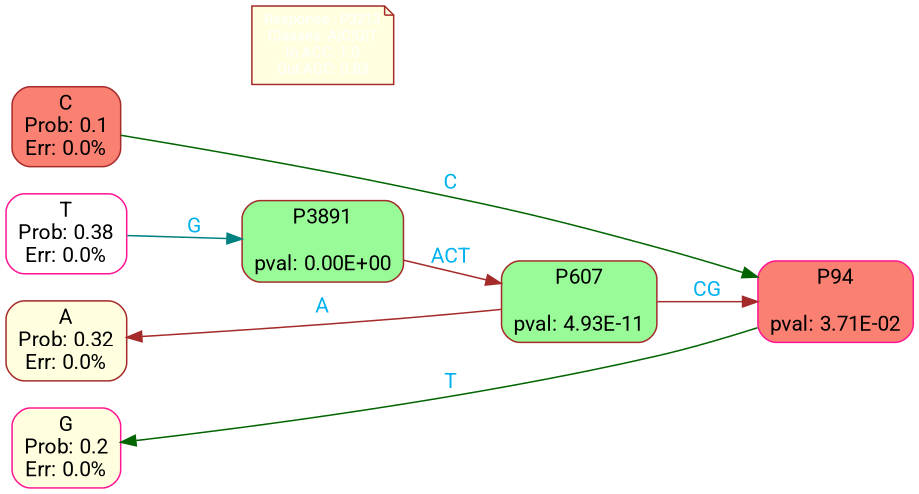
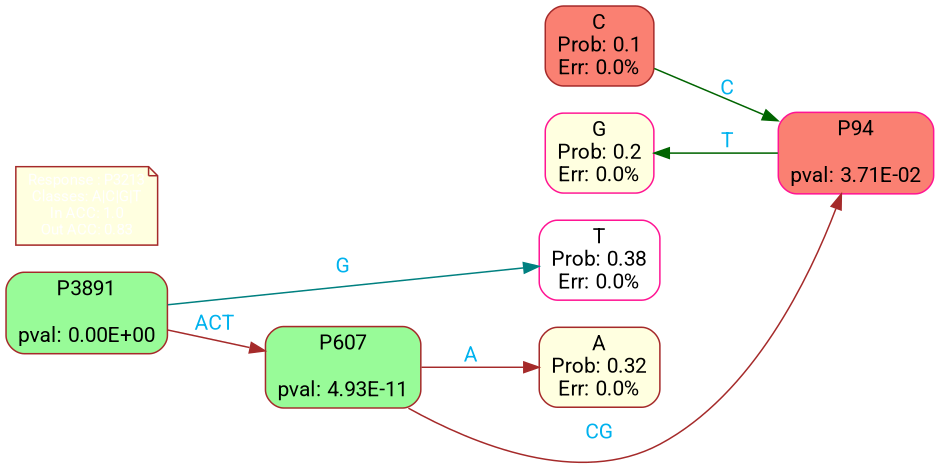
edge "T Prob: 0.38 Err: 0.0%" -> "P3891 pval: 0.00E+00": reversed
